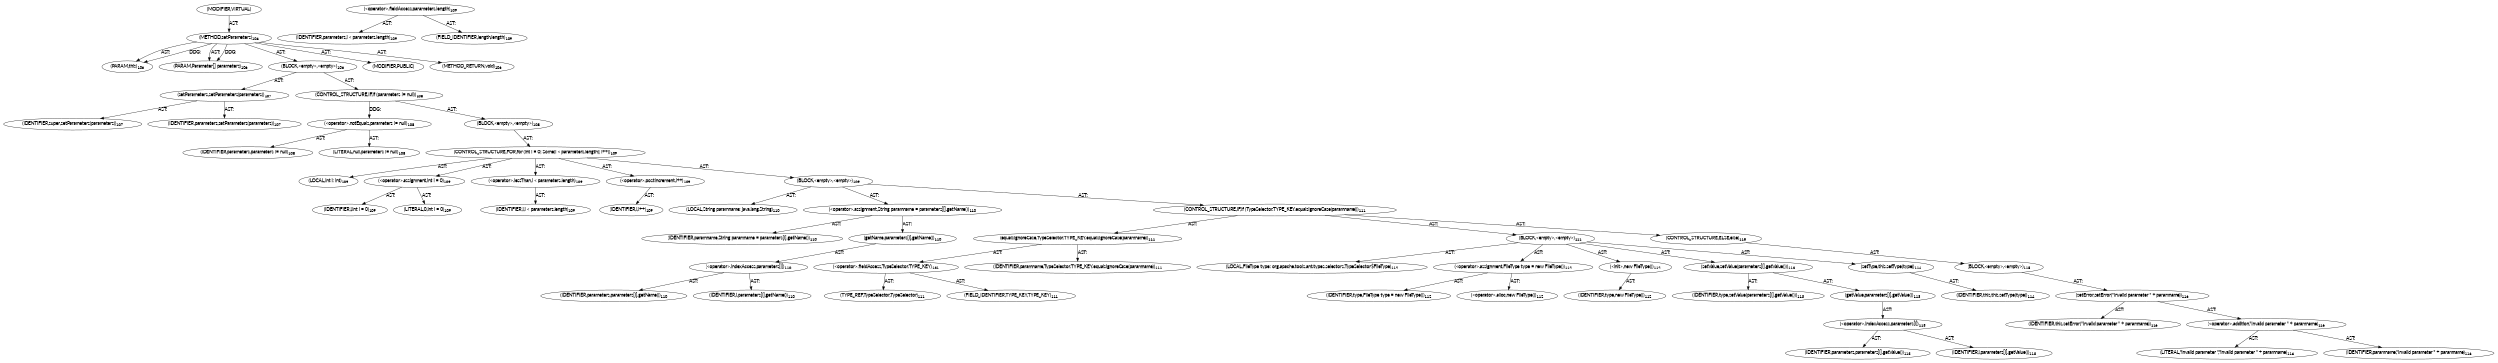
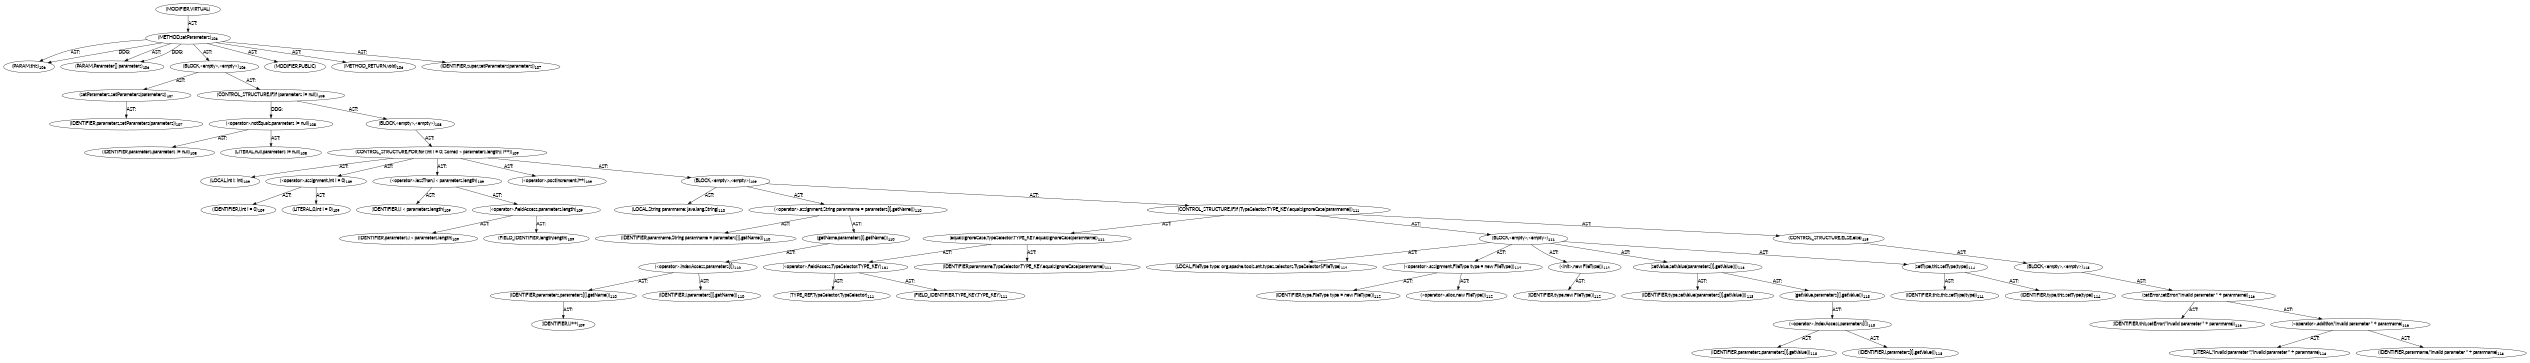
edge "(setParameters,setParameters(parameters))" -> "(IDENTIFIER,super,setParameters(parameters))": now "(METHOD,setParameters)" -> "(IDENTIFIER,super,setParameters(parameters))"
edge "(<operator>.postIncrement,i++)" -> "(IDENTIFIER,i,i++)": now "(IDENTIFIER,parameters,parameters[i].getName())" -> "(IDENTIFIER,i,i++)"
edge "(<operator>.lessThan,i < parameters.length)" -> "(<operator>.fieldAccess,parameters.length)": added, label "AST:"
node "(IDENTIFIER,type,this.setType(type))": added
